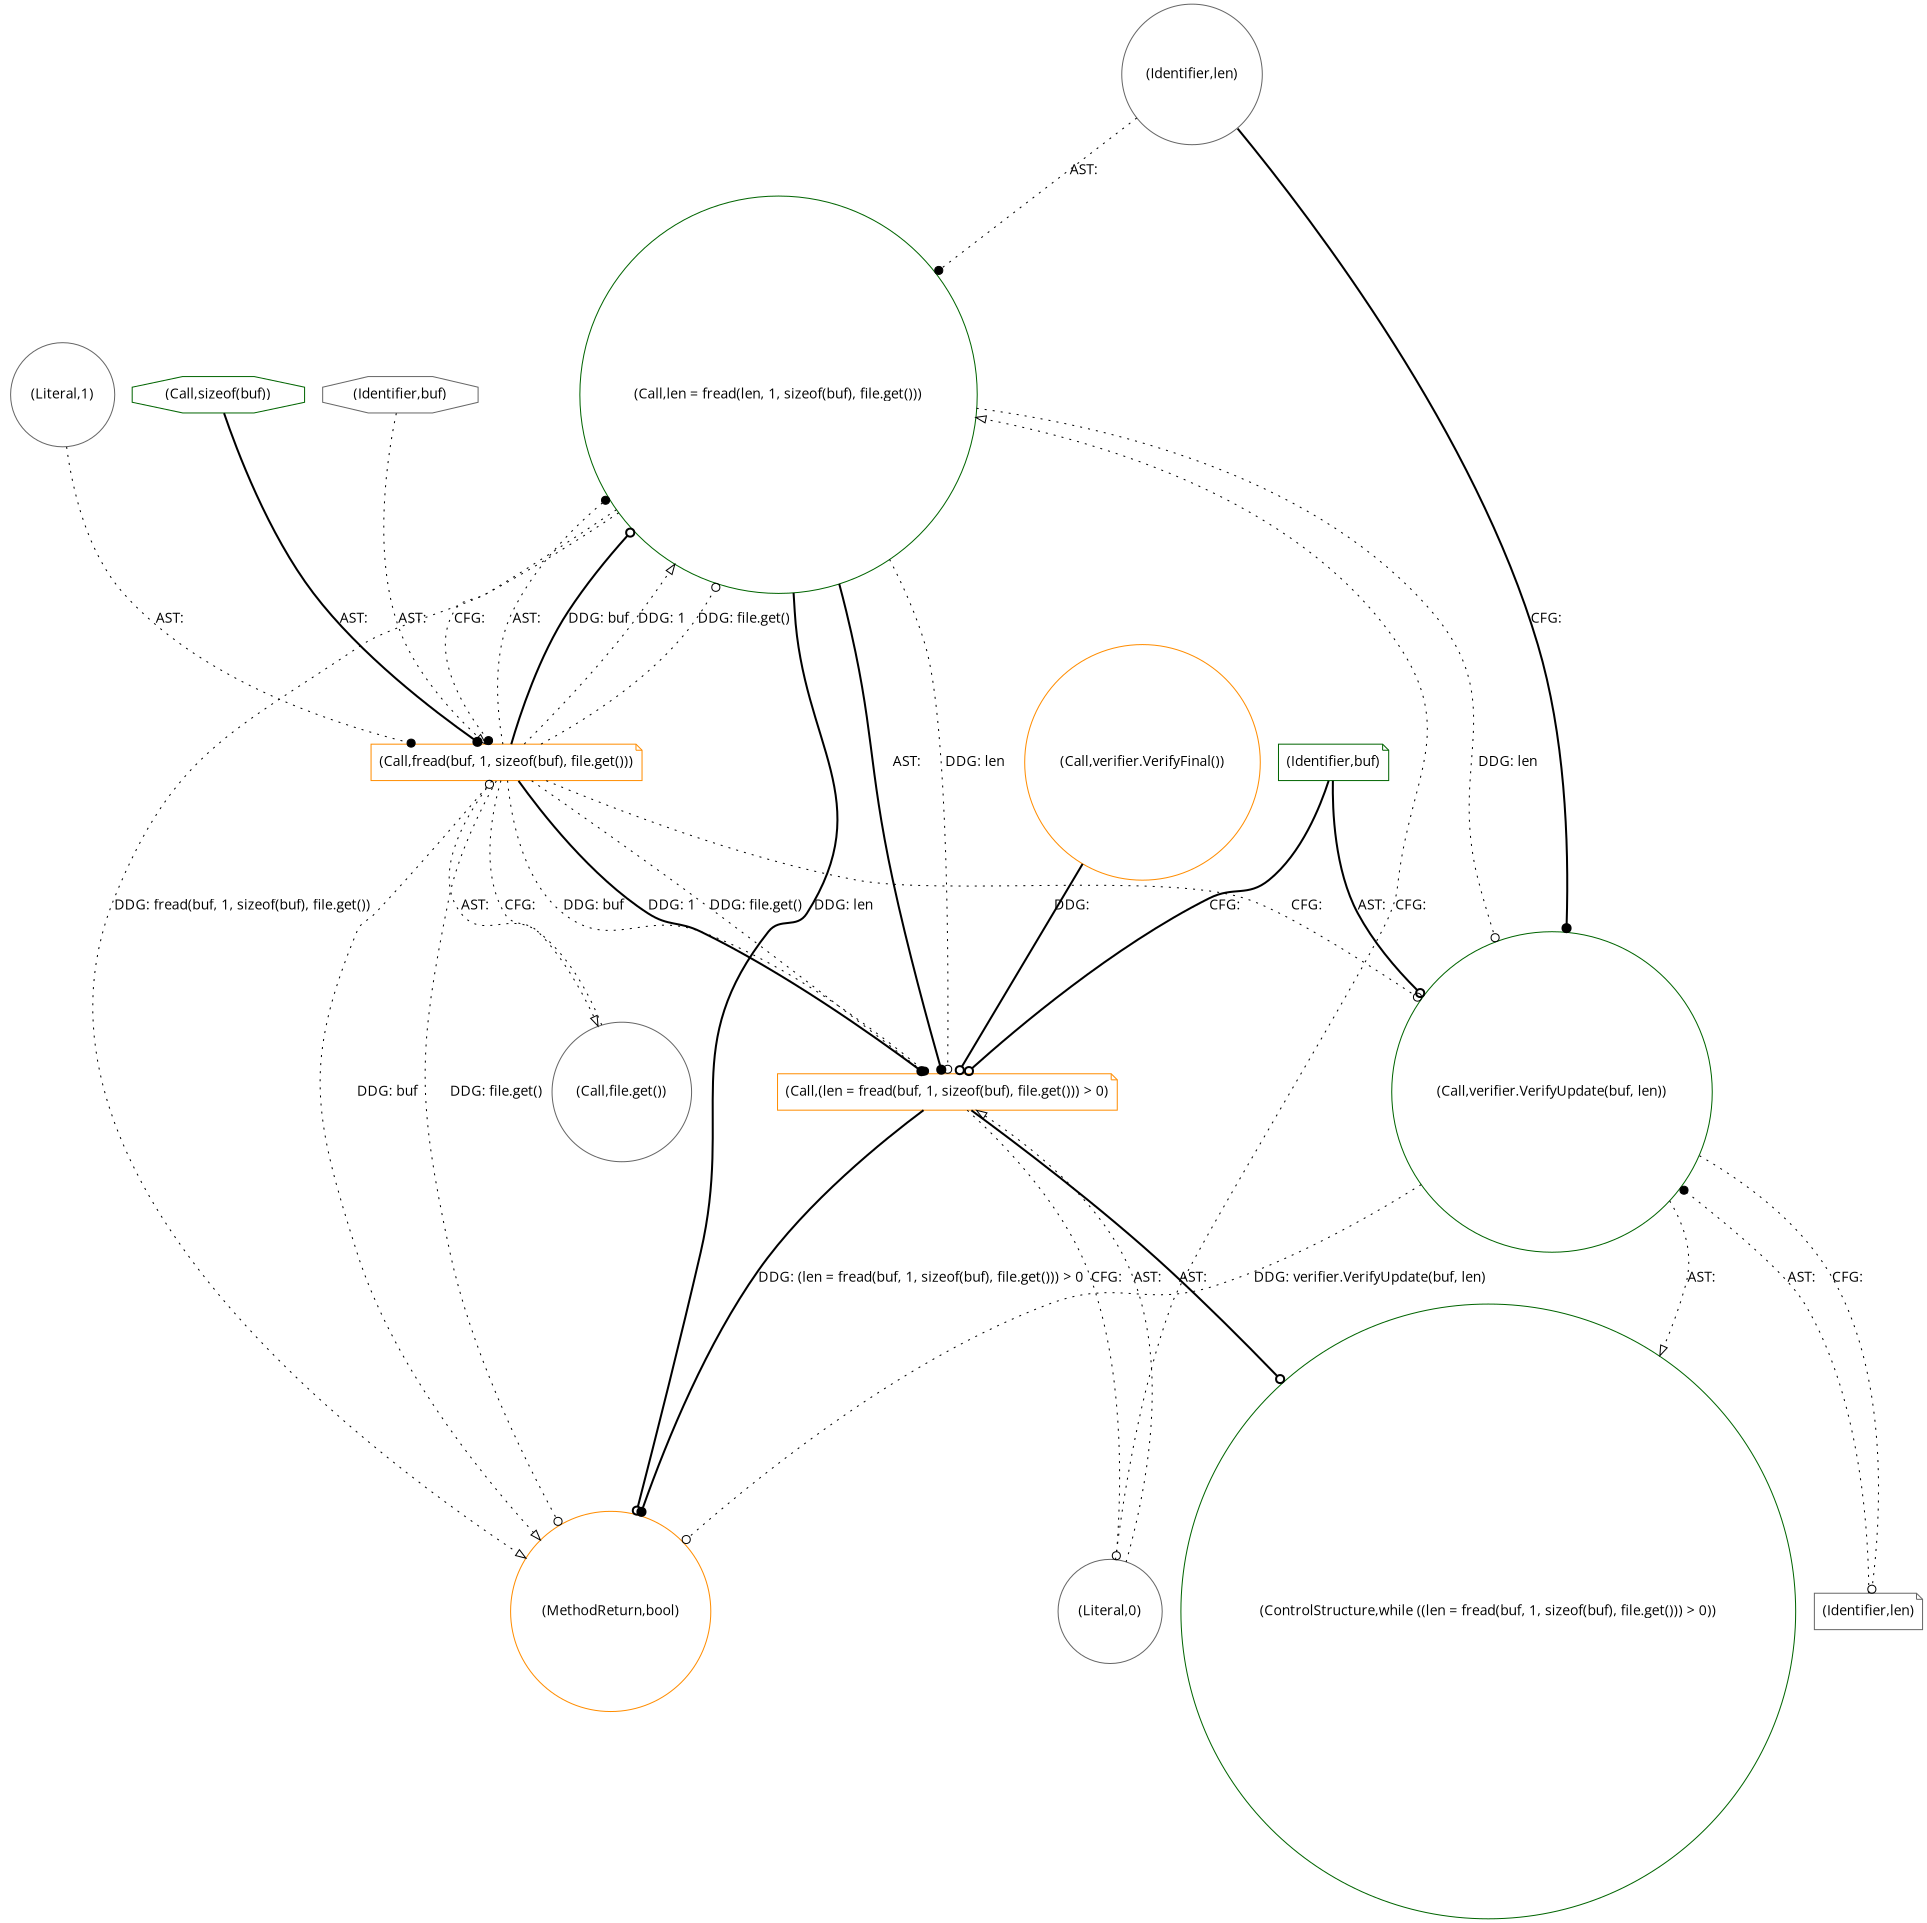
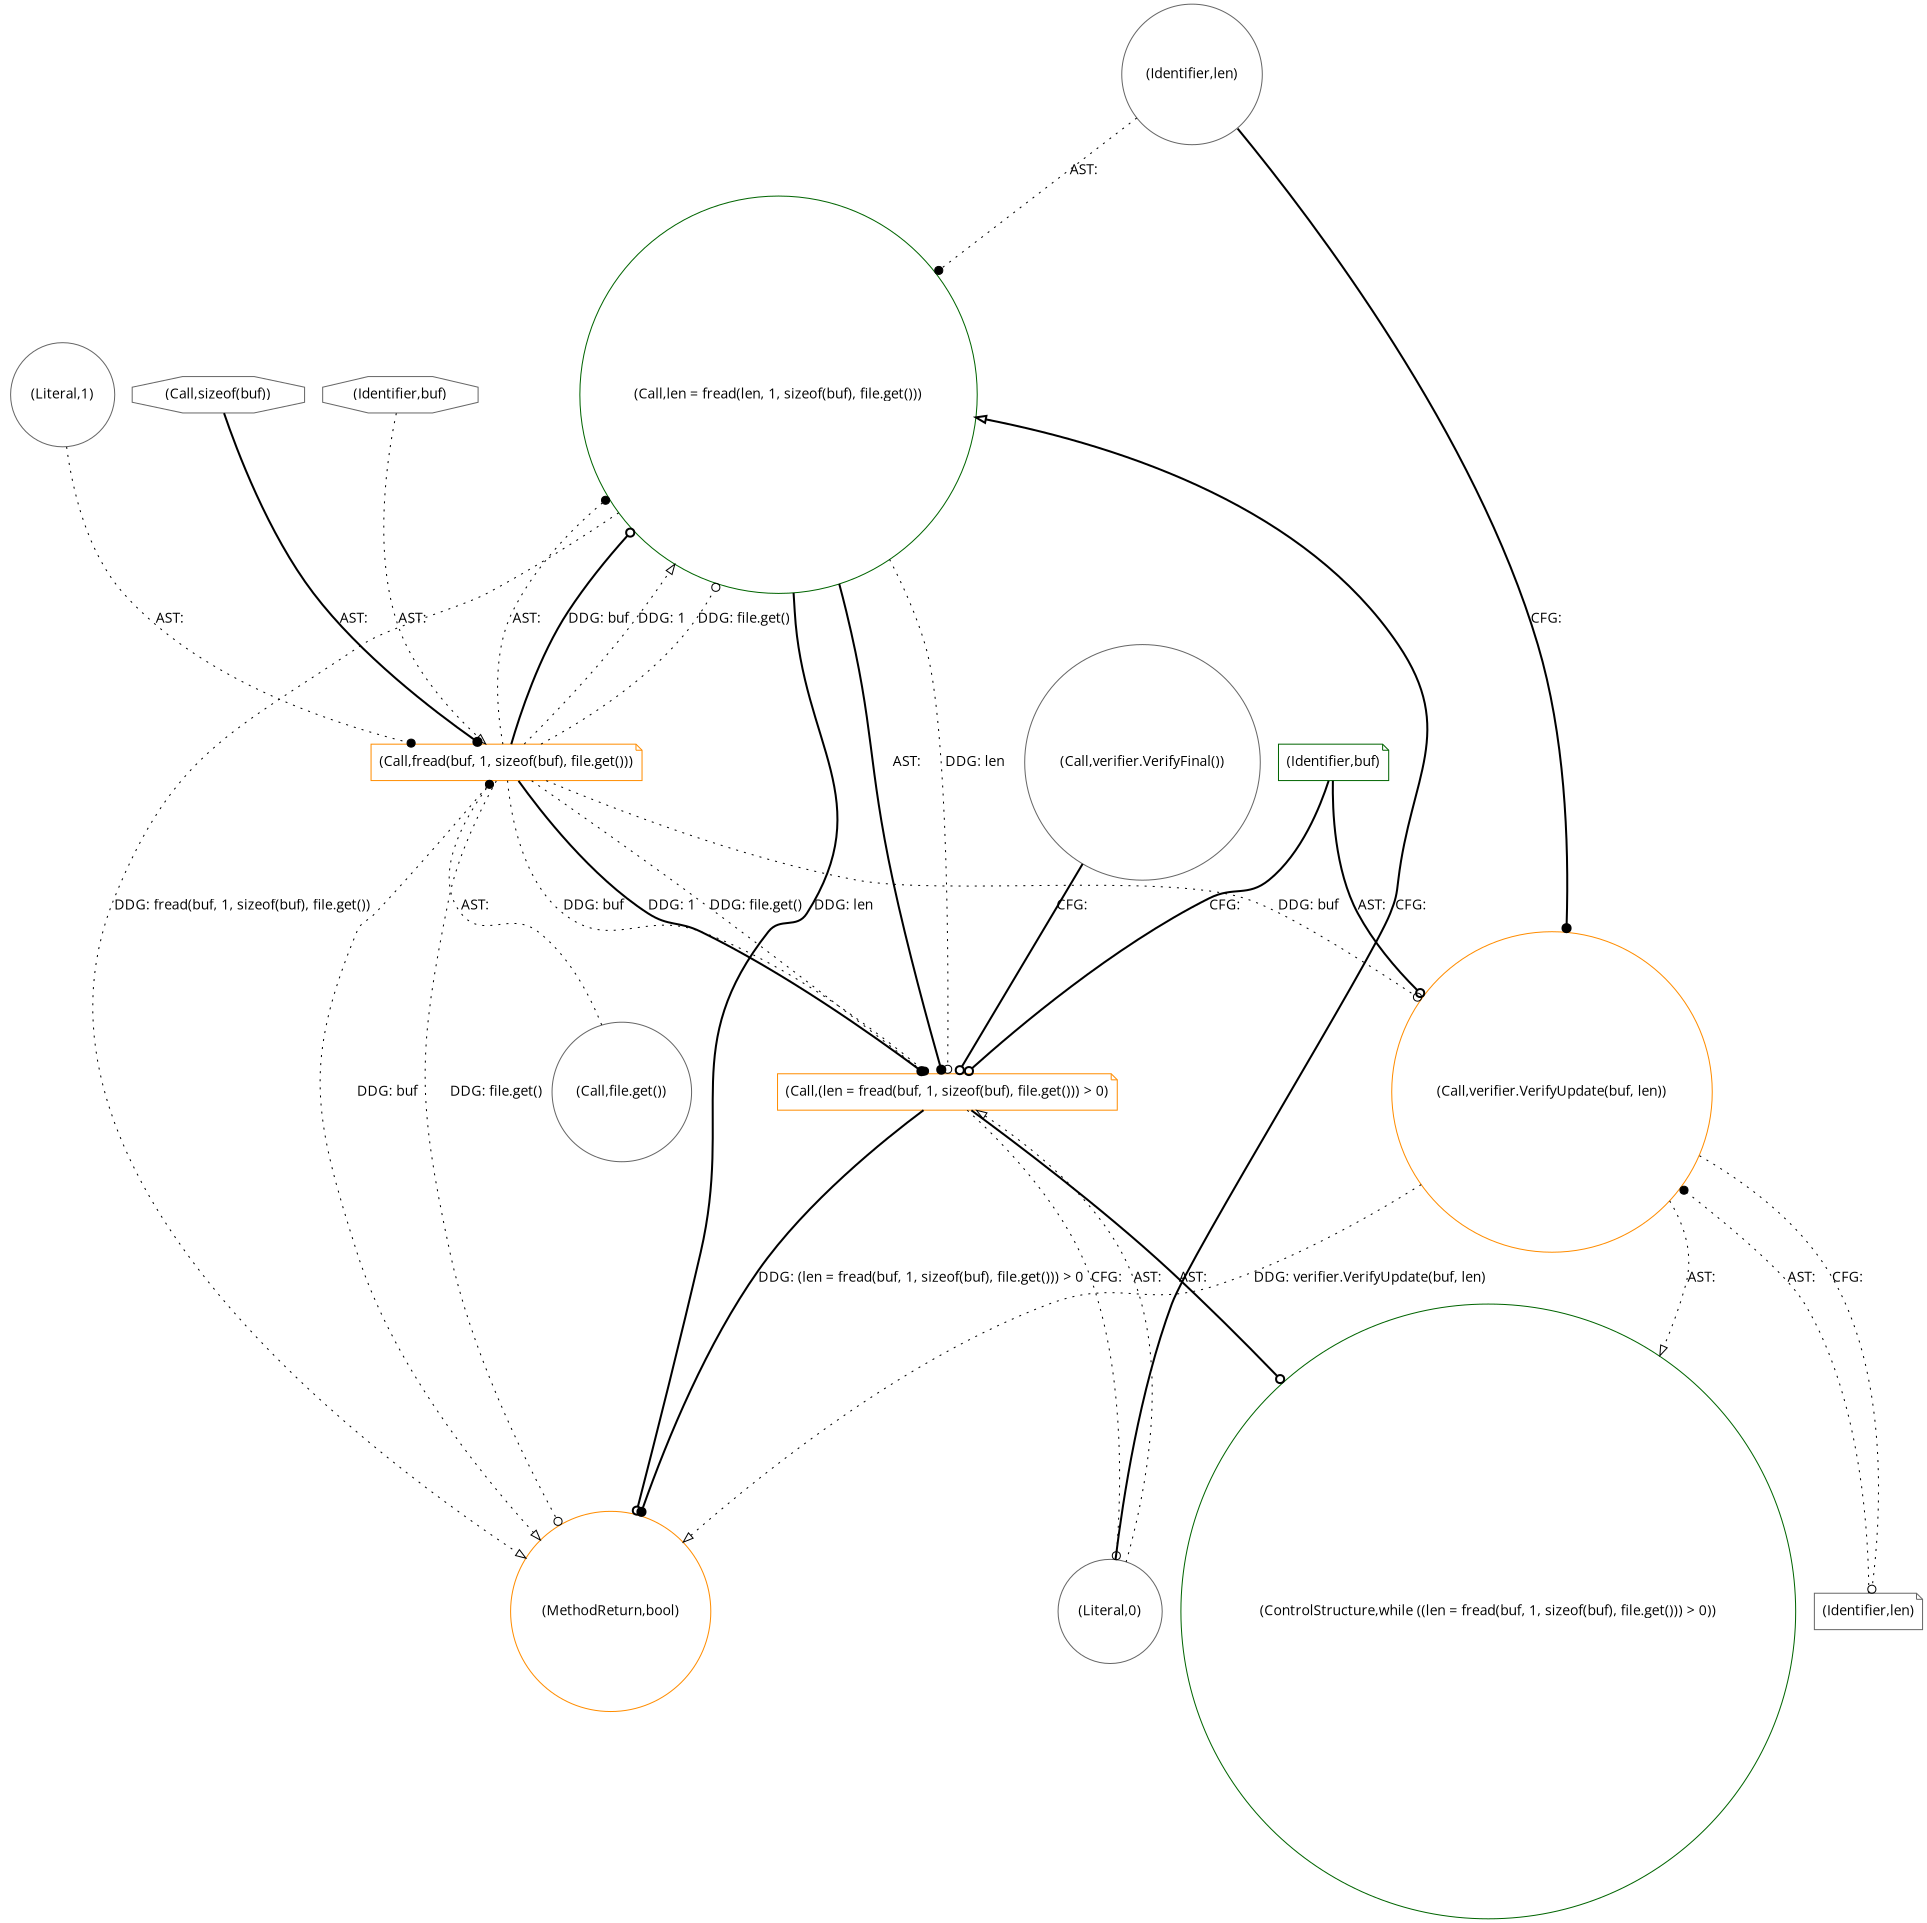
node "(Call,sizeof(buf))": color darkgreen -> gray40
edge "(Call,len = fread(len, 1, sizeof(buf), file.get()))" -> "(Call,verifier.VerifyUpdate(buf, len))": removed, label "DDG: len"
edge "(Call,len = fread(len, 1, sizeof(buf), file.get()))" -> "(Call,fread(buf, 1, sizeof(buf), file.get()))": removed, label "CFG:"
node "(Call,verifier.VerifyFinal())": color darkorange -> gray40
edge "(Literal,0)" -> "(Call,len = fread(len, 1, sizeof(buf), file.get()))": style dotted -> bold
edge "(Call,verifier.VerifyFinal())" -> "(Call,(len = fread(buf, 1, sizeof(buf), file.get())) > 0)": label "DDG: " -> "CFG: "
edge "(Call,fread(buf, 1, sizeof(buf), file.get()))" -> "(Call,verifier.VerifyUpdate(buf, len))": label "CFG: " -> "DDG: buf"
edge "(Call,fread(buf, 1, sizeof(buf), file.get()))" -> "(Call,file.get())": removed, label "CFG:"
edge "(Call,file.get())" -> "(Call,fread(buf, 1, sizeof(buf), file.get()))": arrowhead odot -> dot
node "(Call,verifier.VerifyUpdate(buf, len))": color darkgreen -> darkorange
edge "(Call,verifier.VerifyUpdate(buf, len))" -> "(MethodReturn,bool)": arrowhead odot -> onormal
